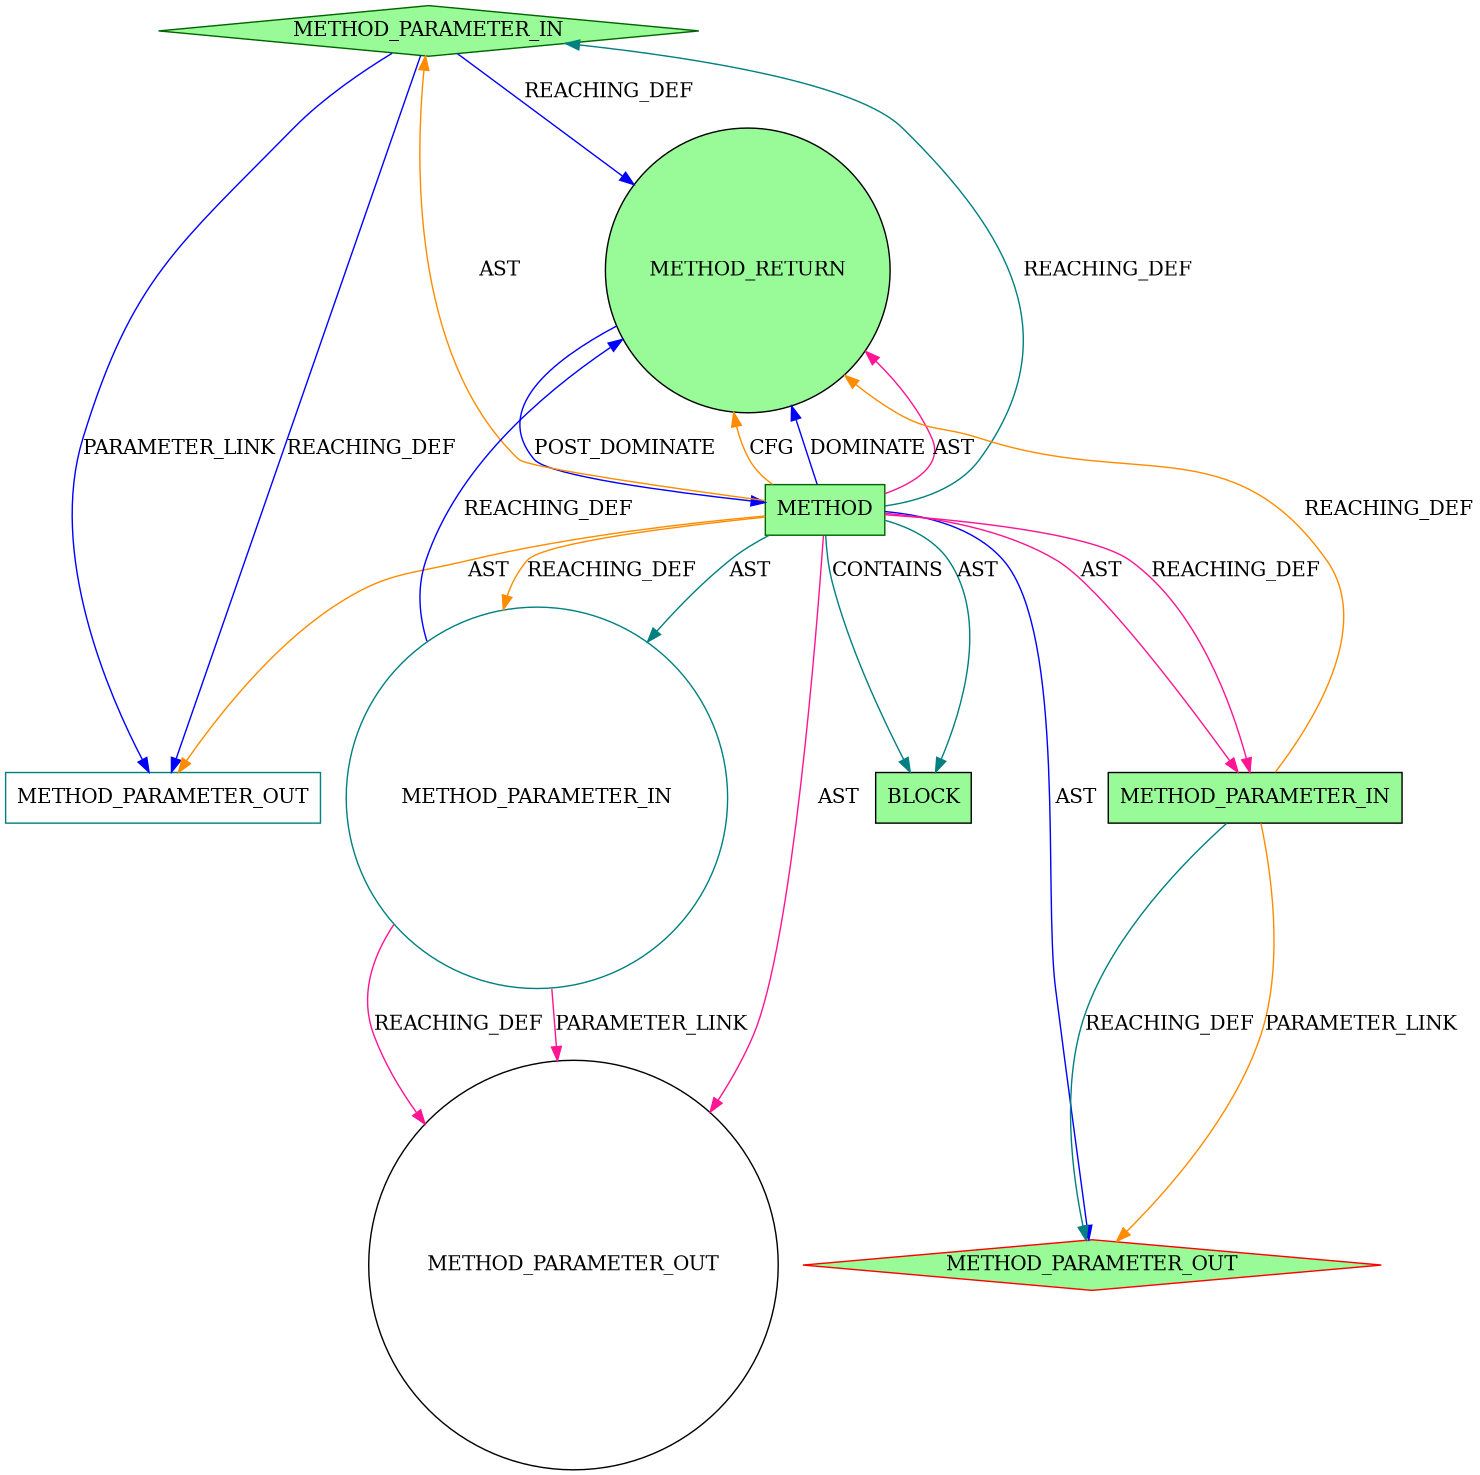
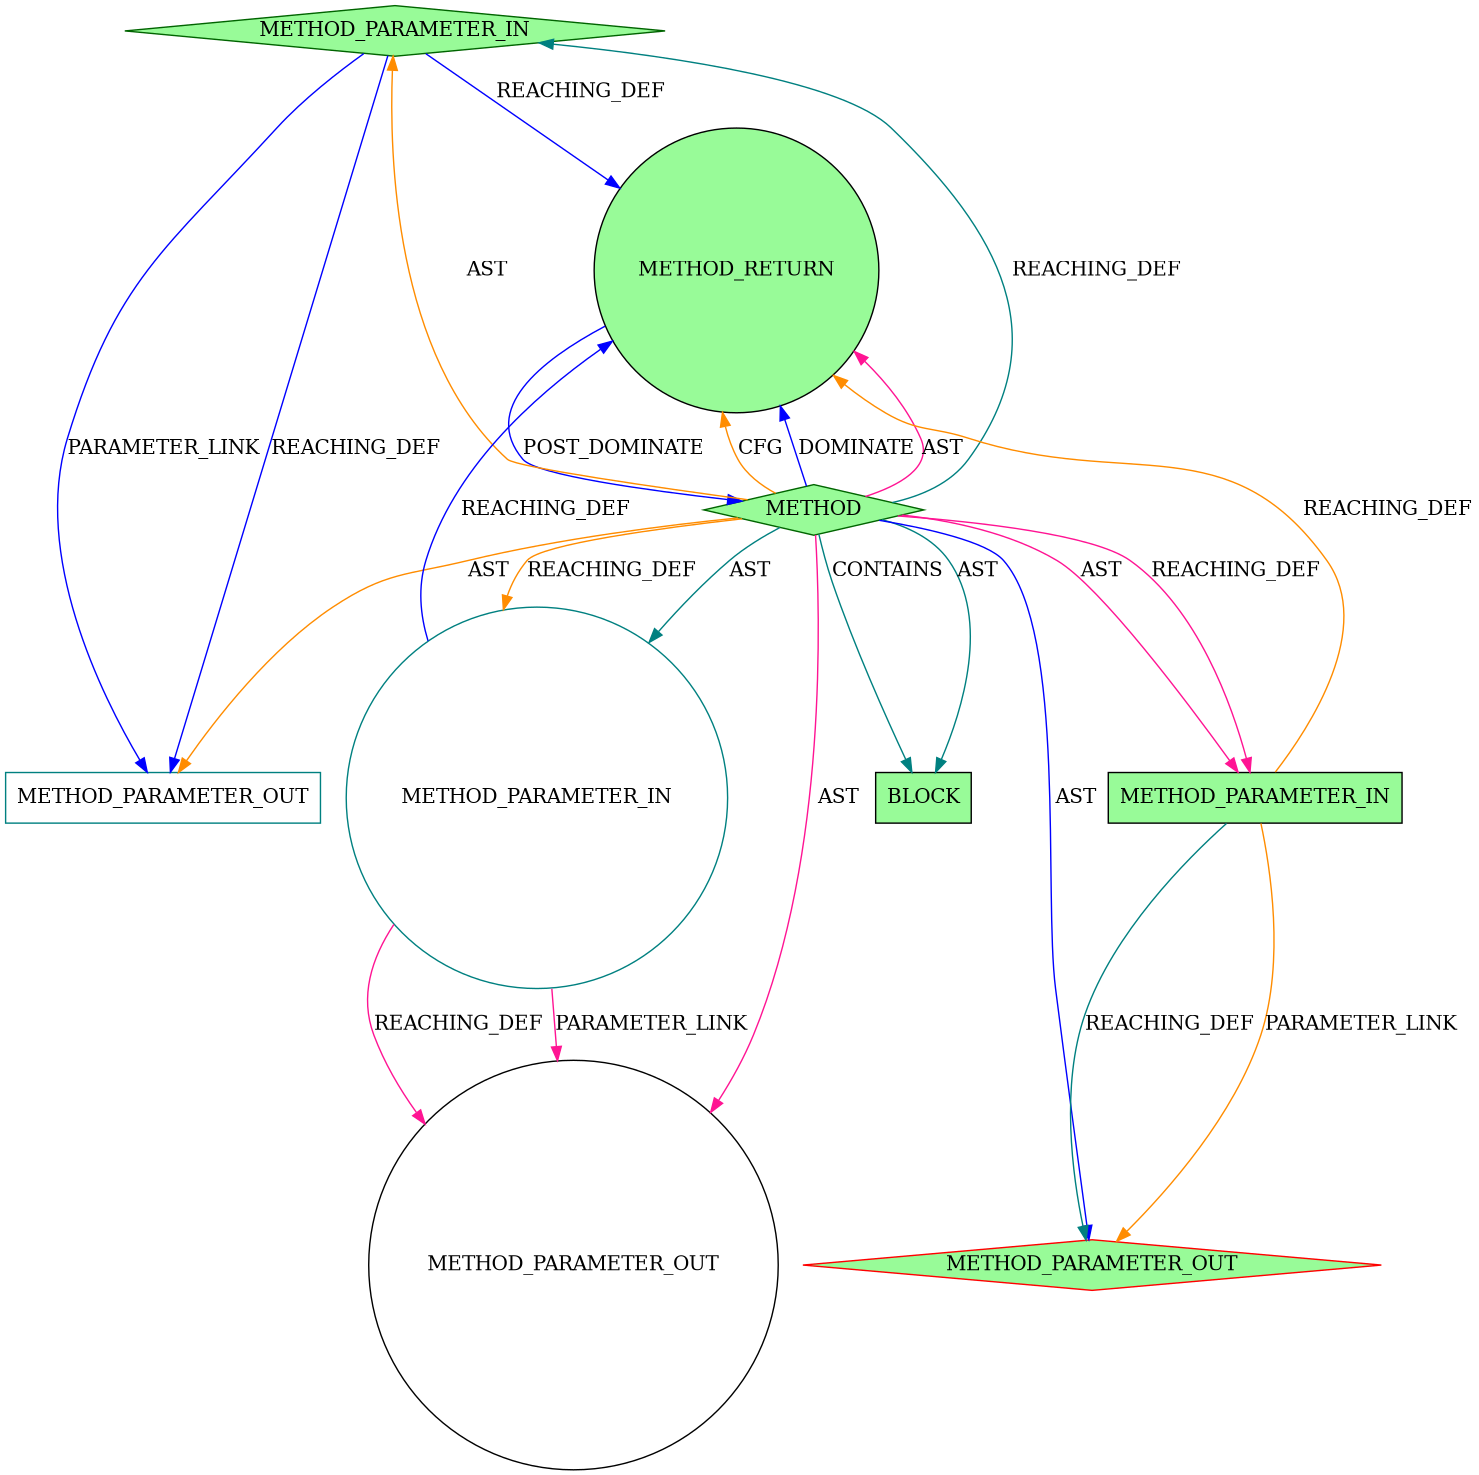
node "METHOD": shape box -> diamond
